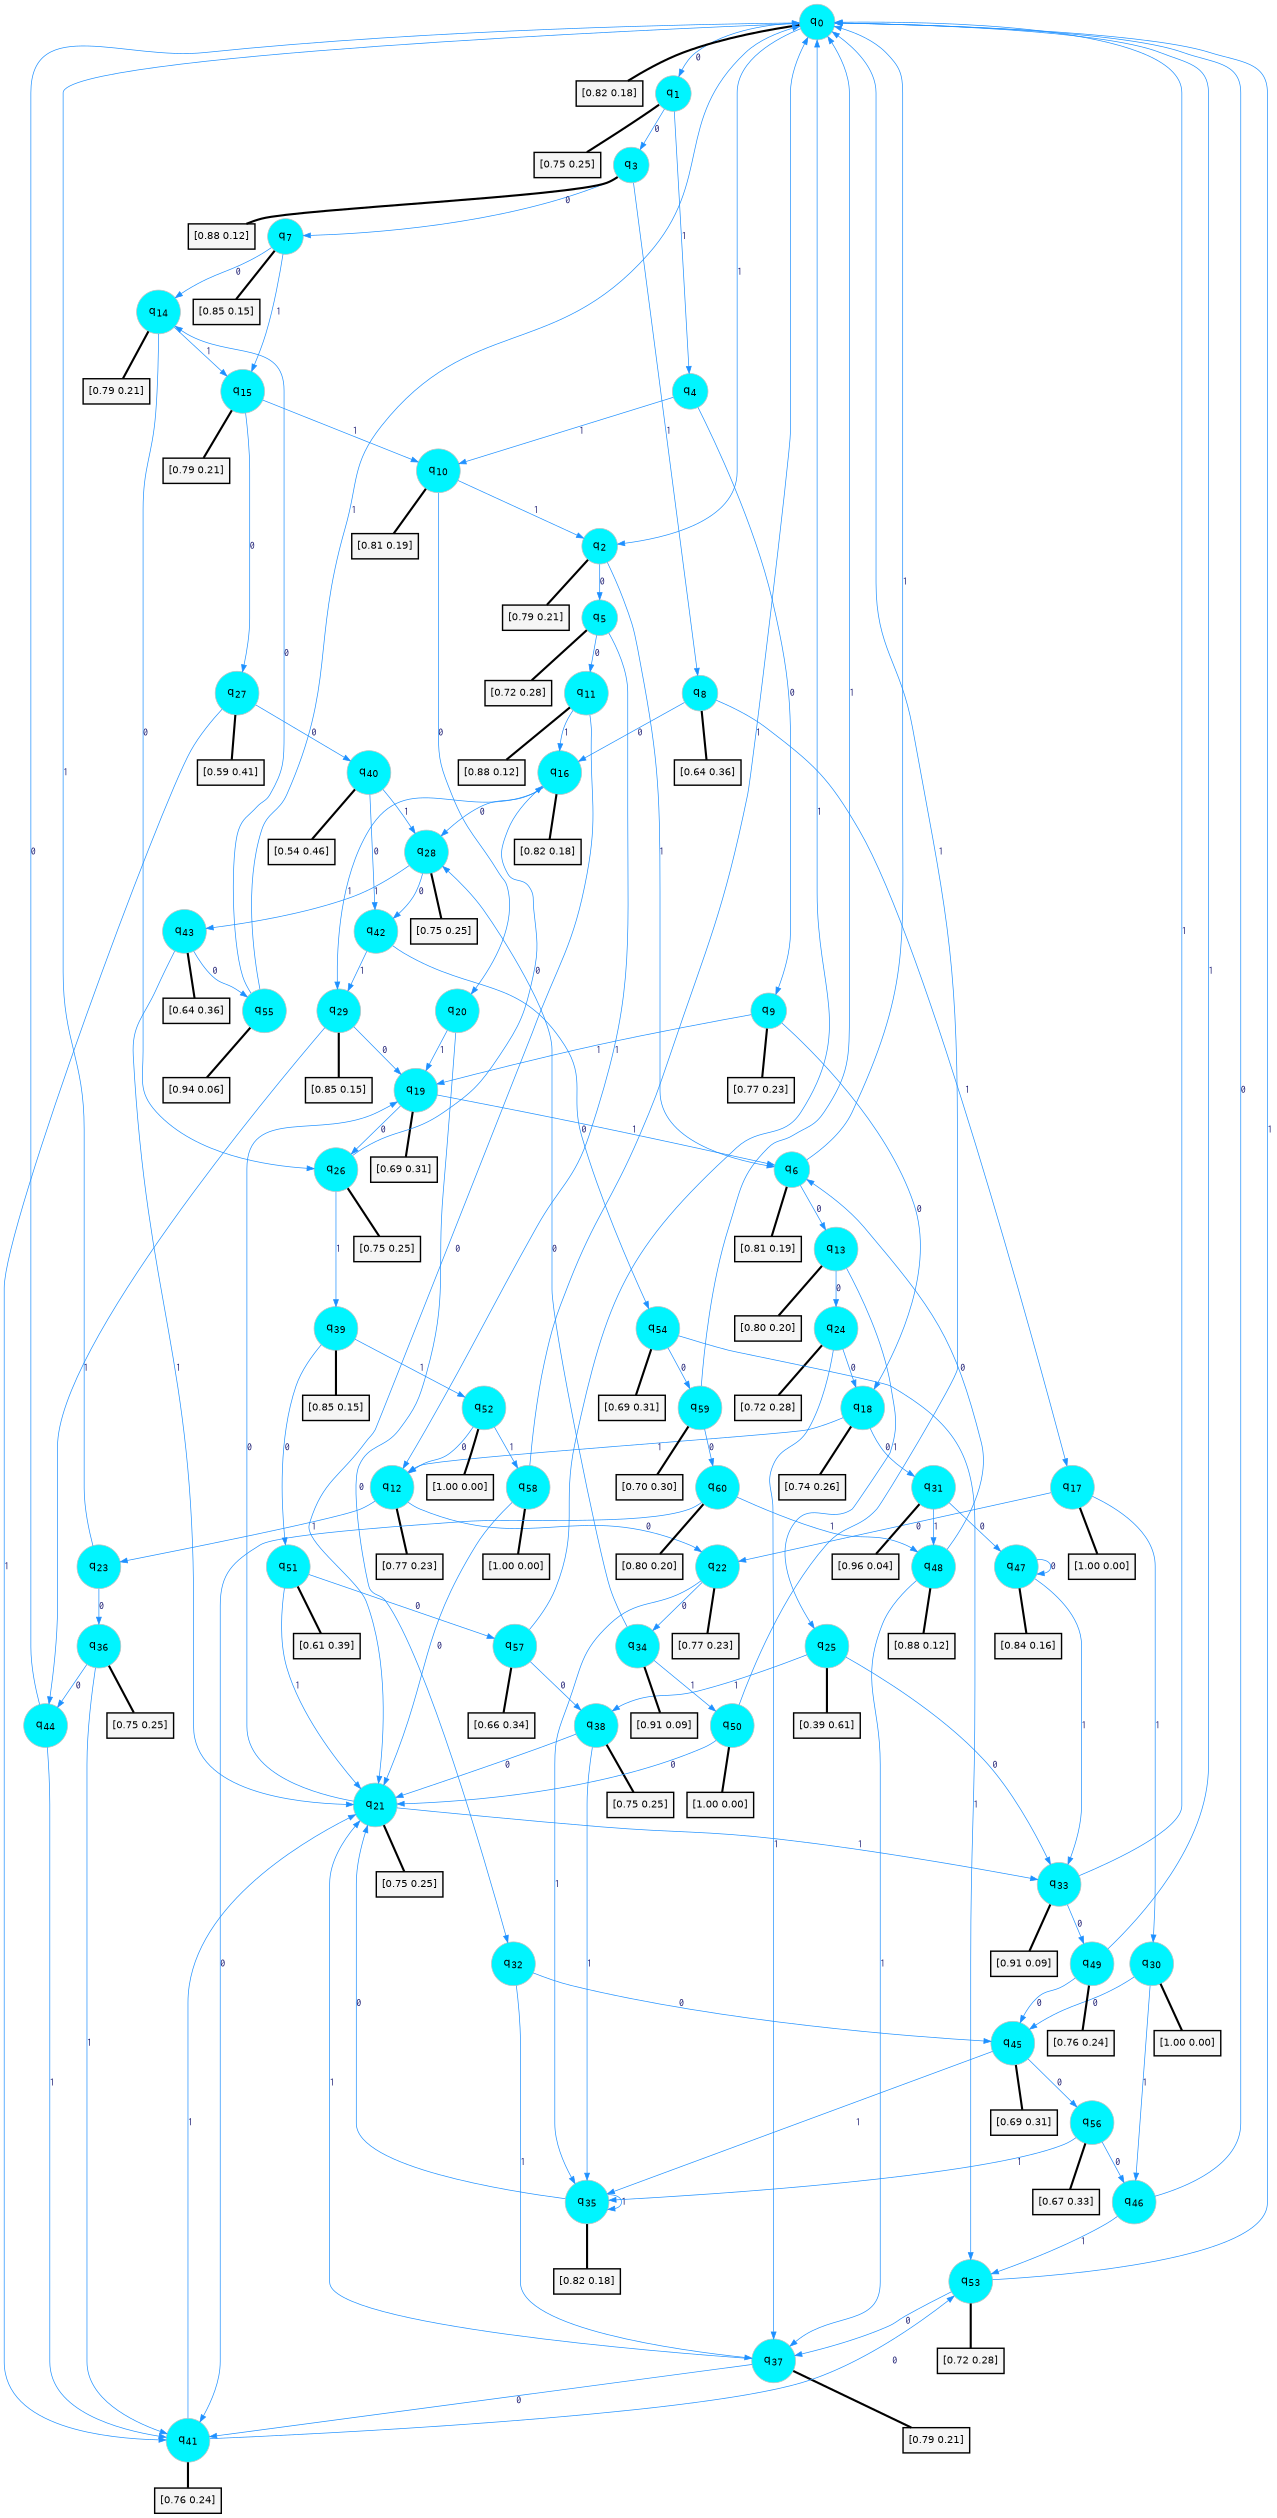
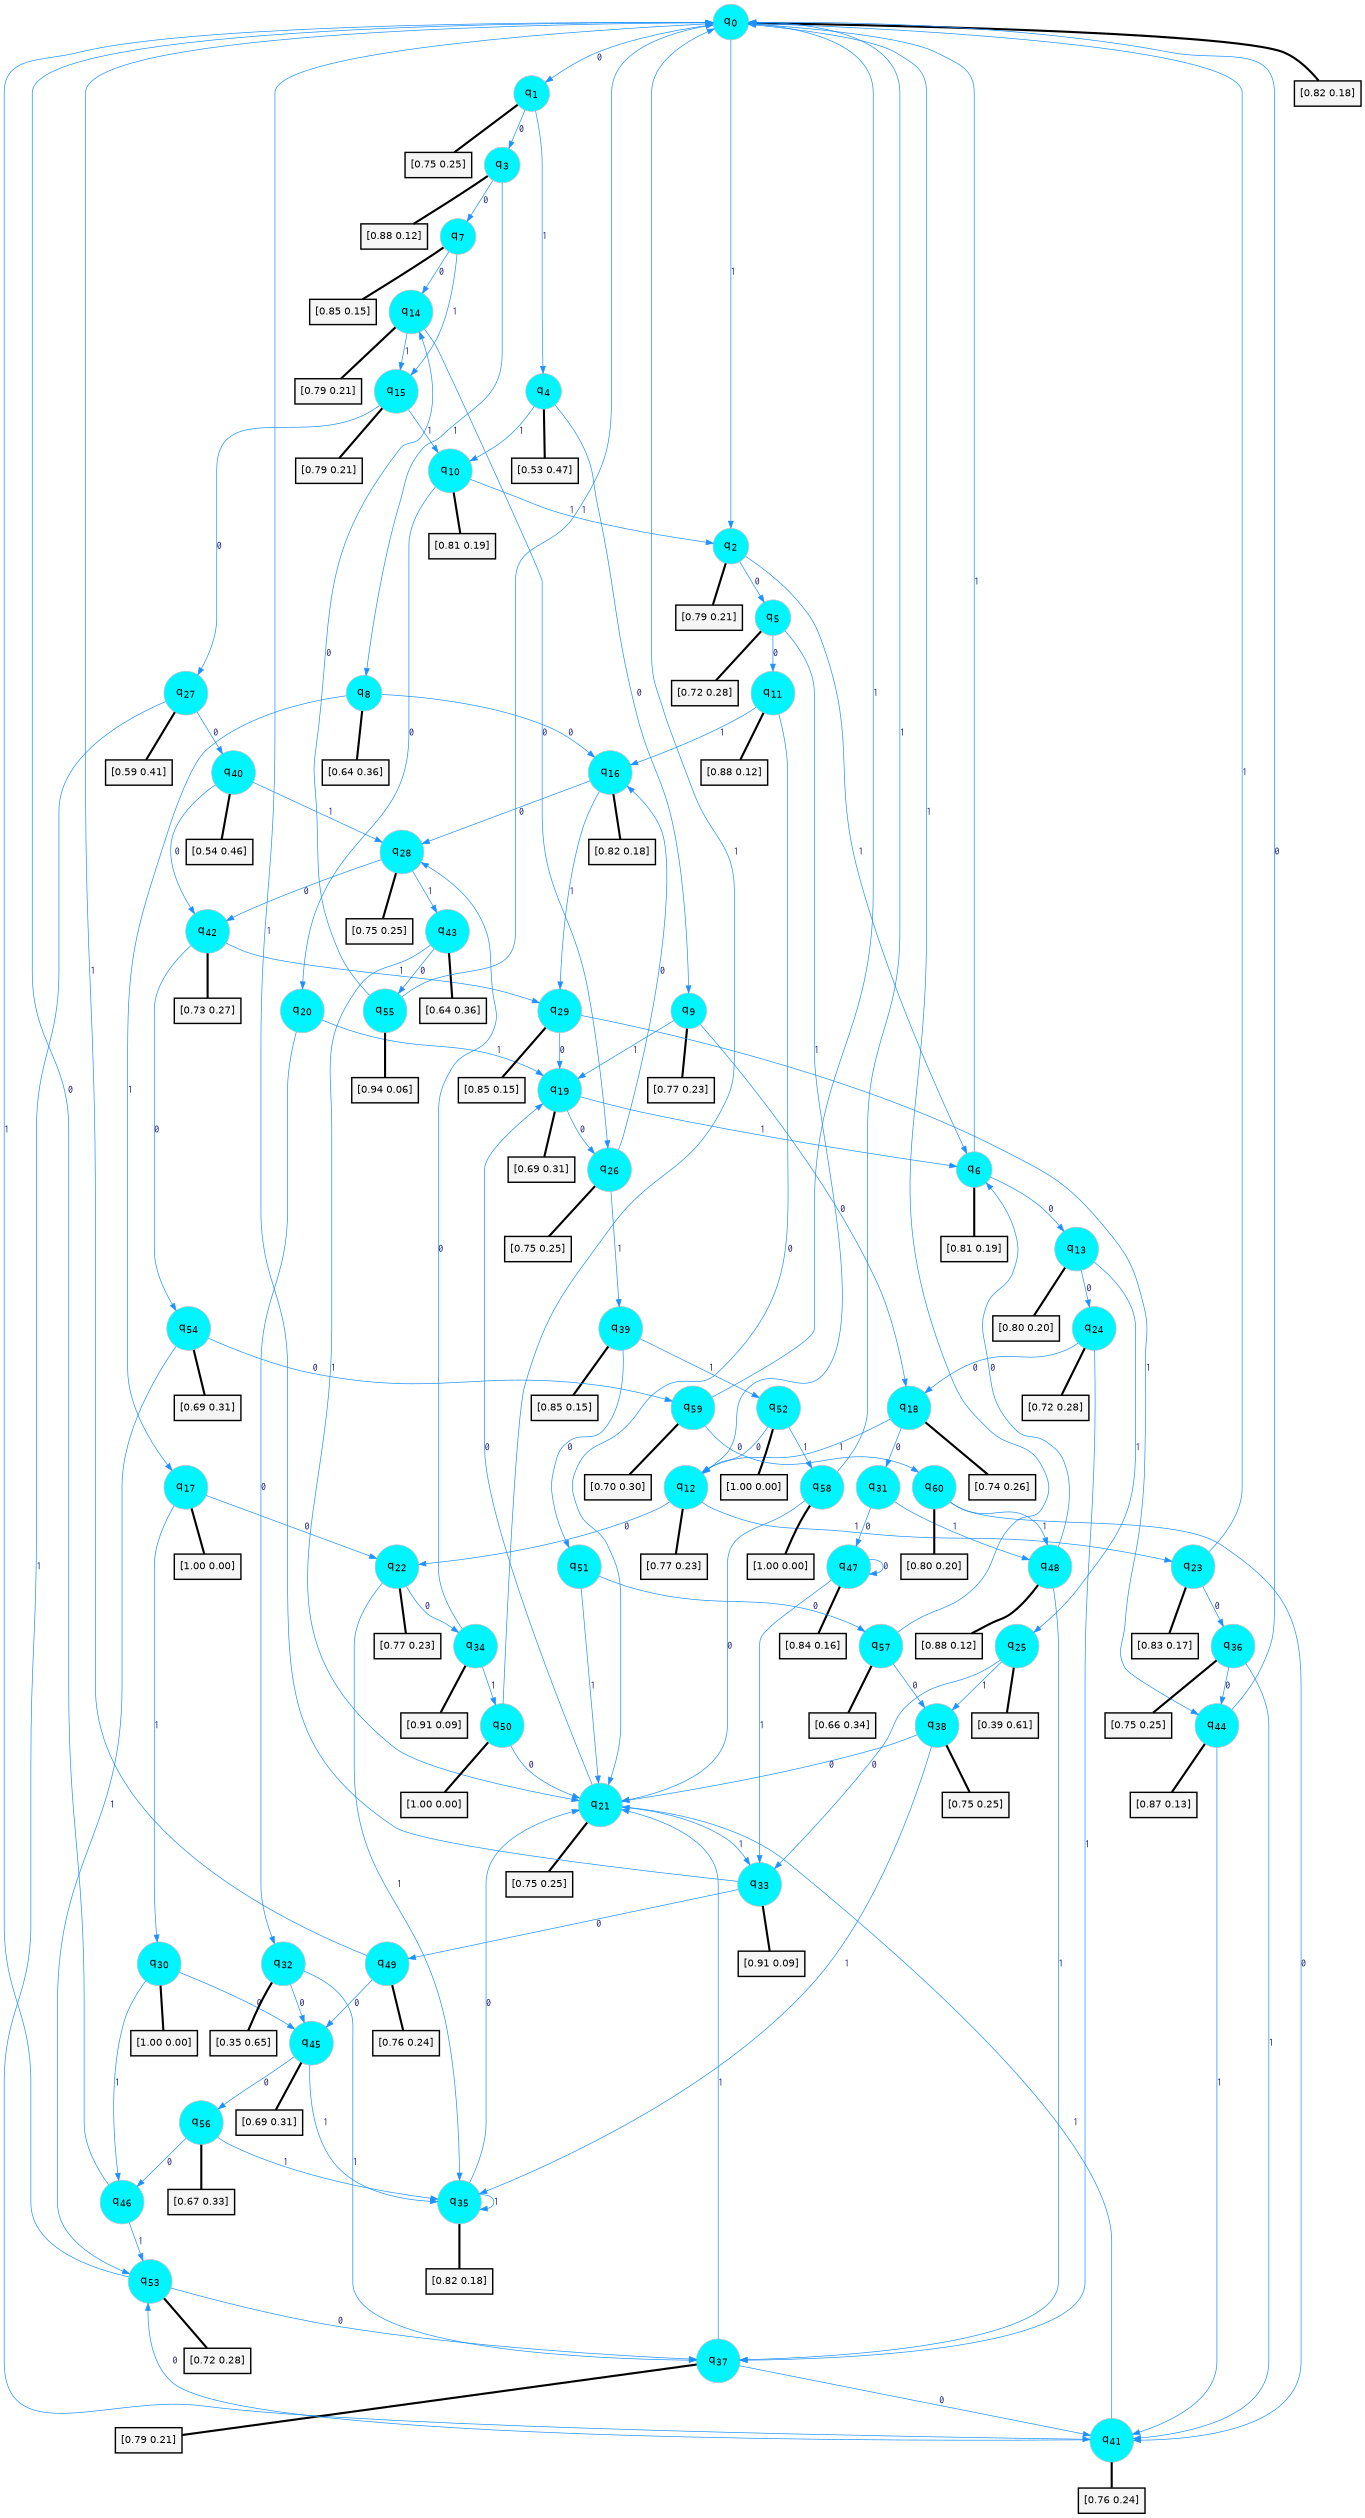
node "[0.53 0.47]": added
node "[0.73 0.27]": added
node "[0.96 0.04]": removed
node "[0.61 0.39]": removed
node "[0.83 0.17]": added
node "[0.87 0.13]": added
node "[0.35 0.65]": added
